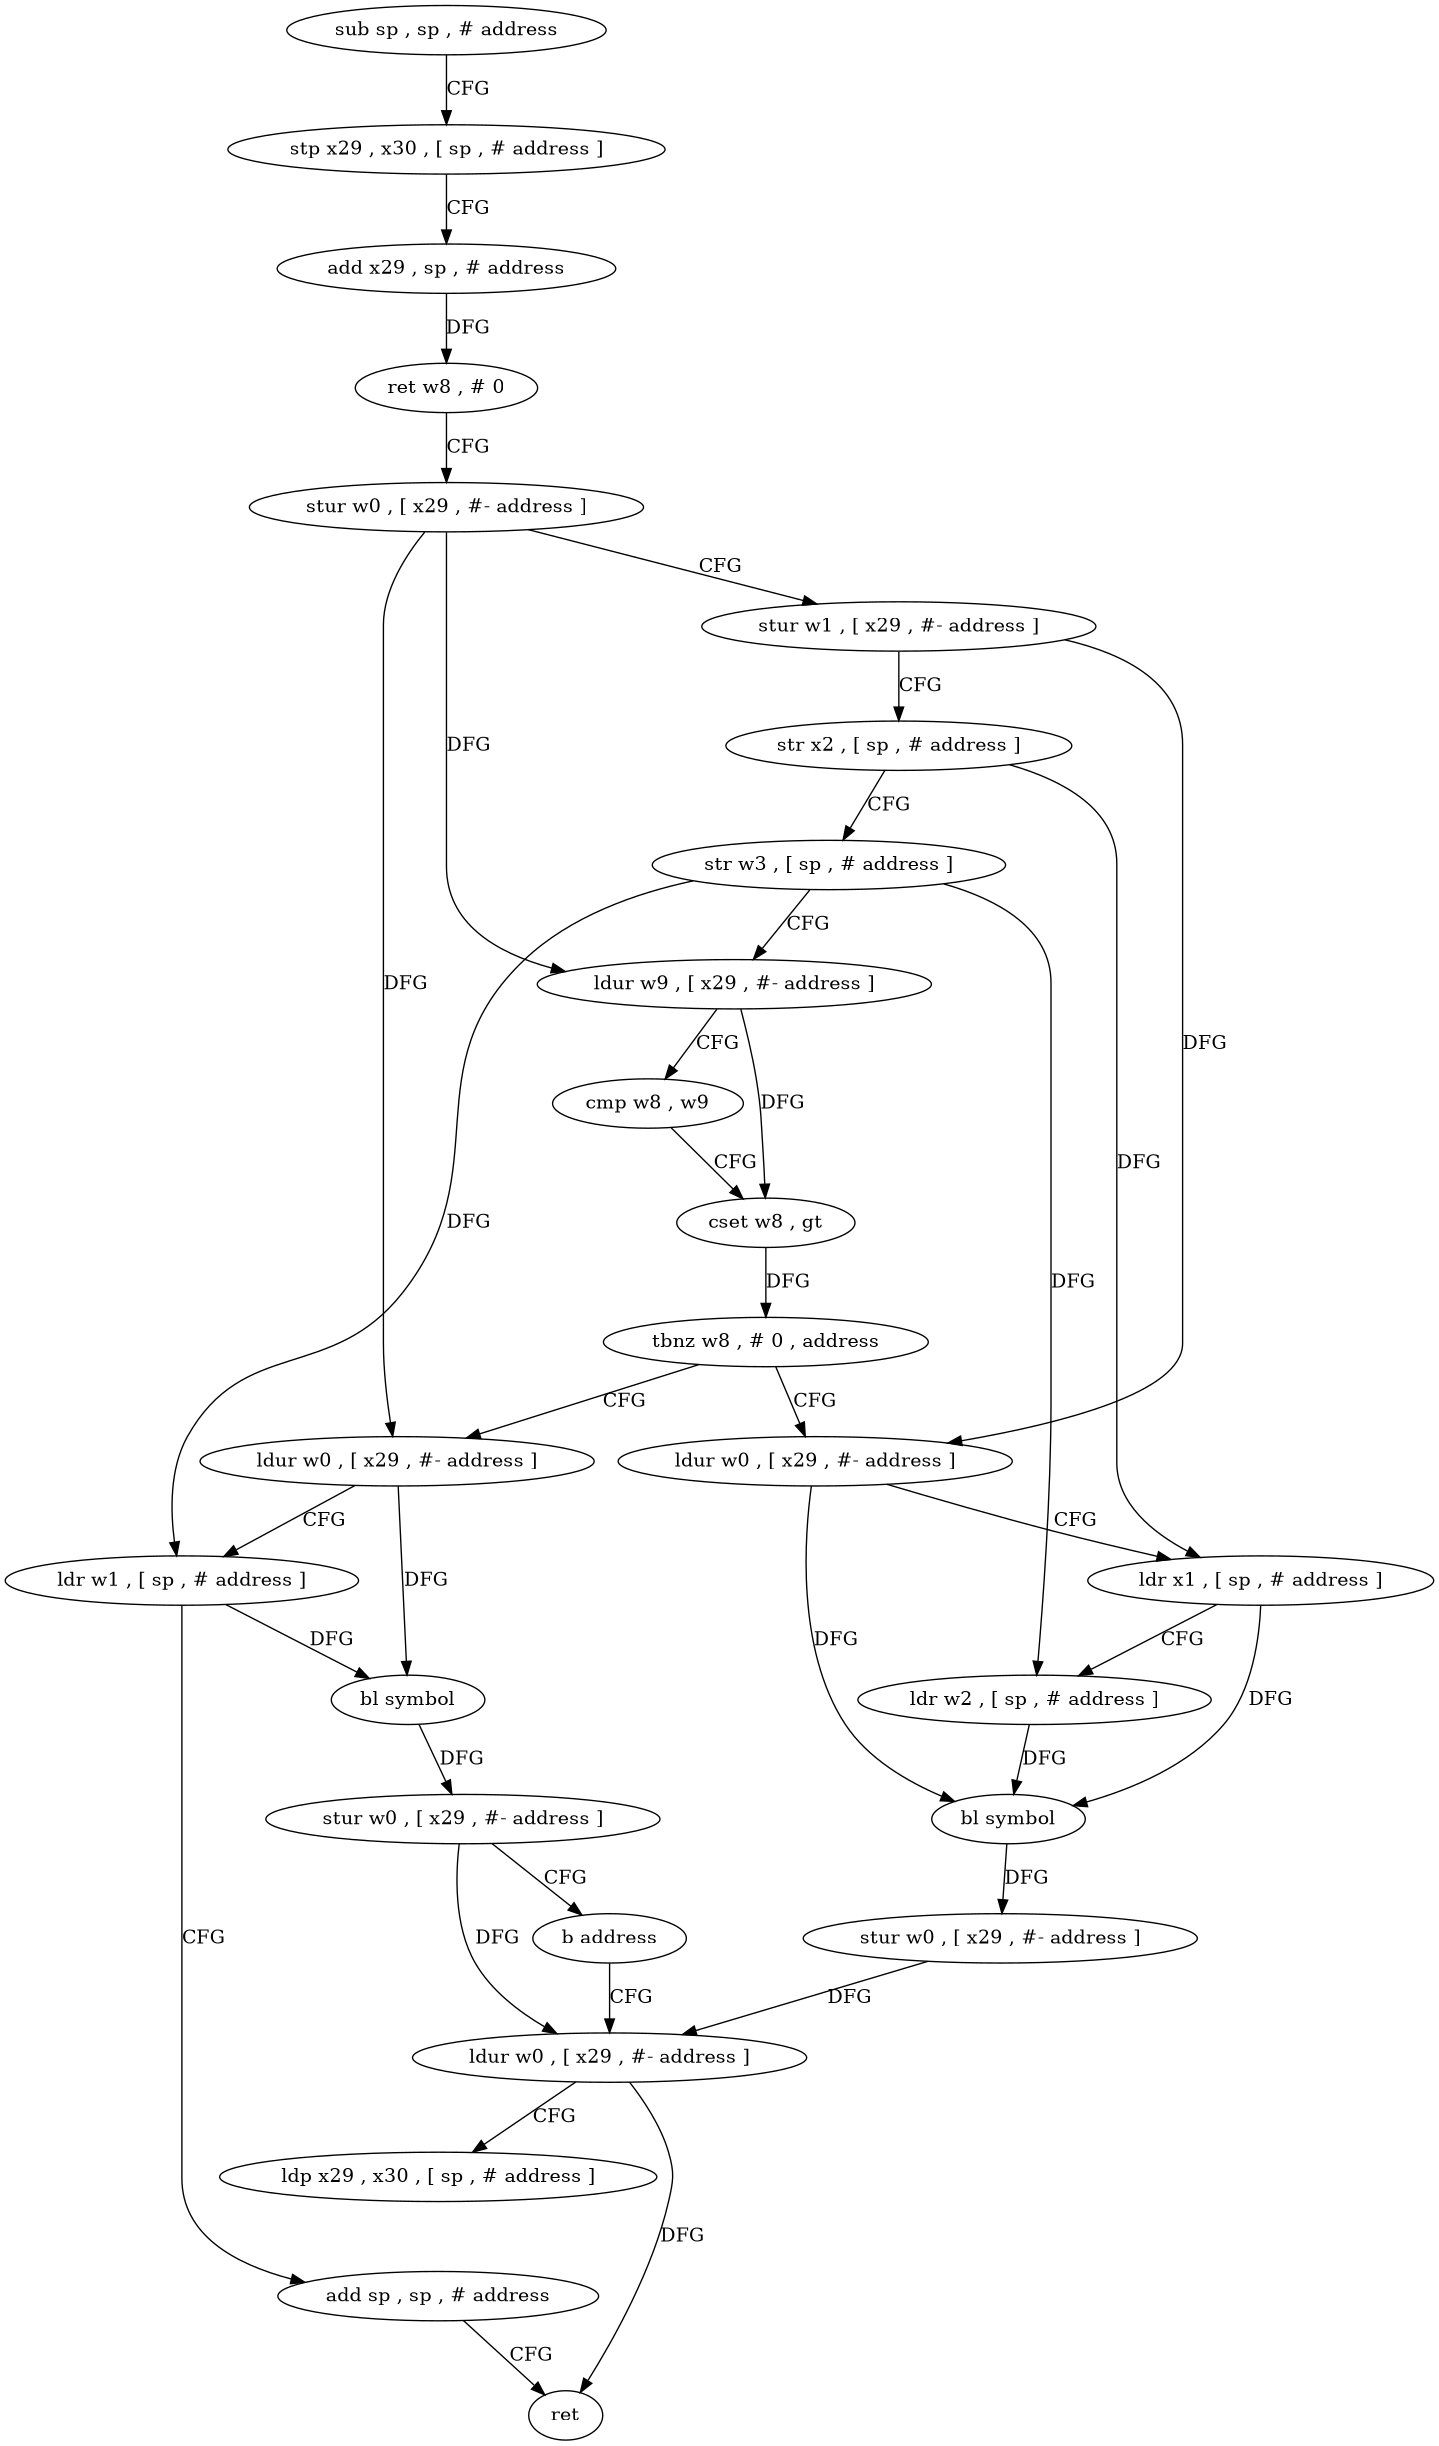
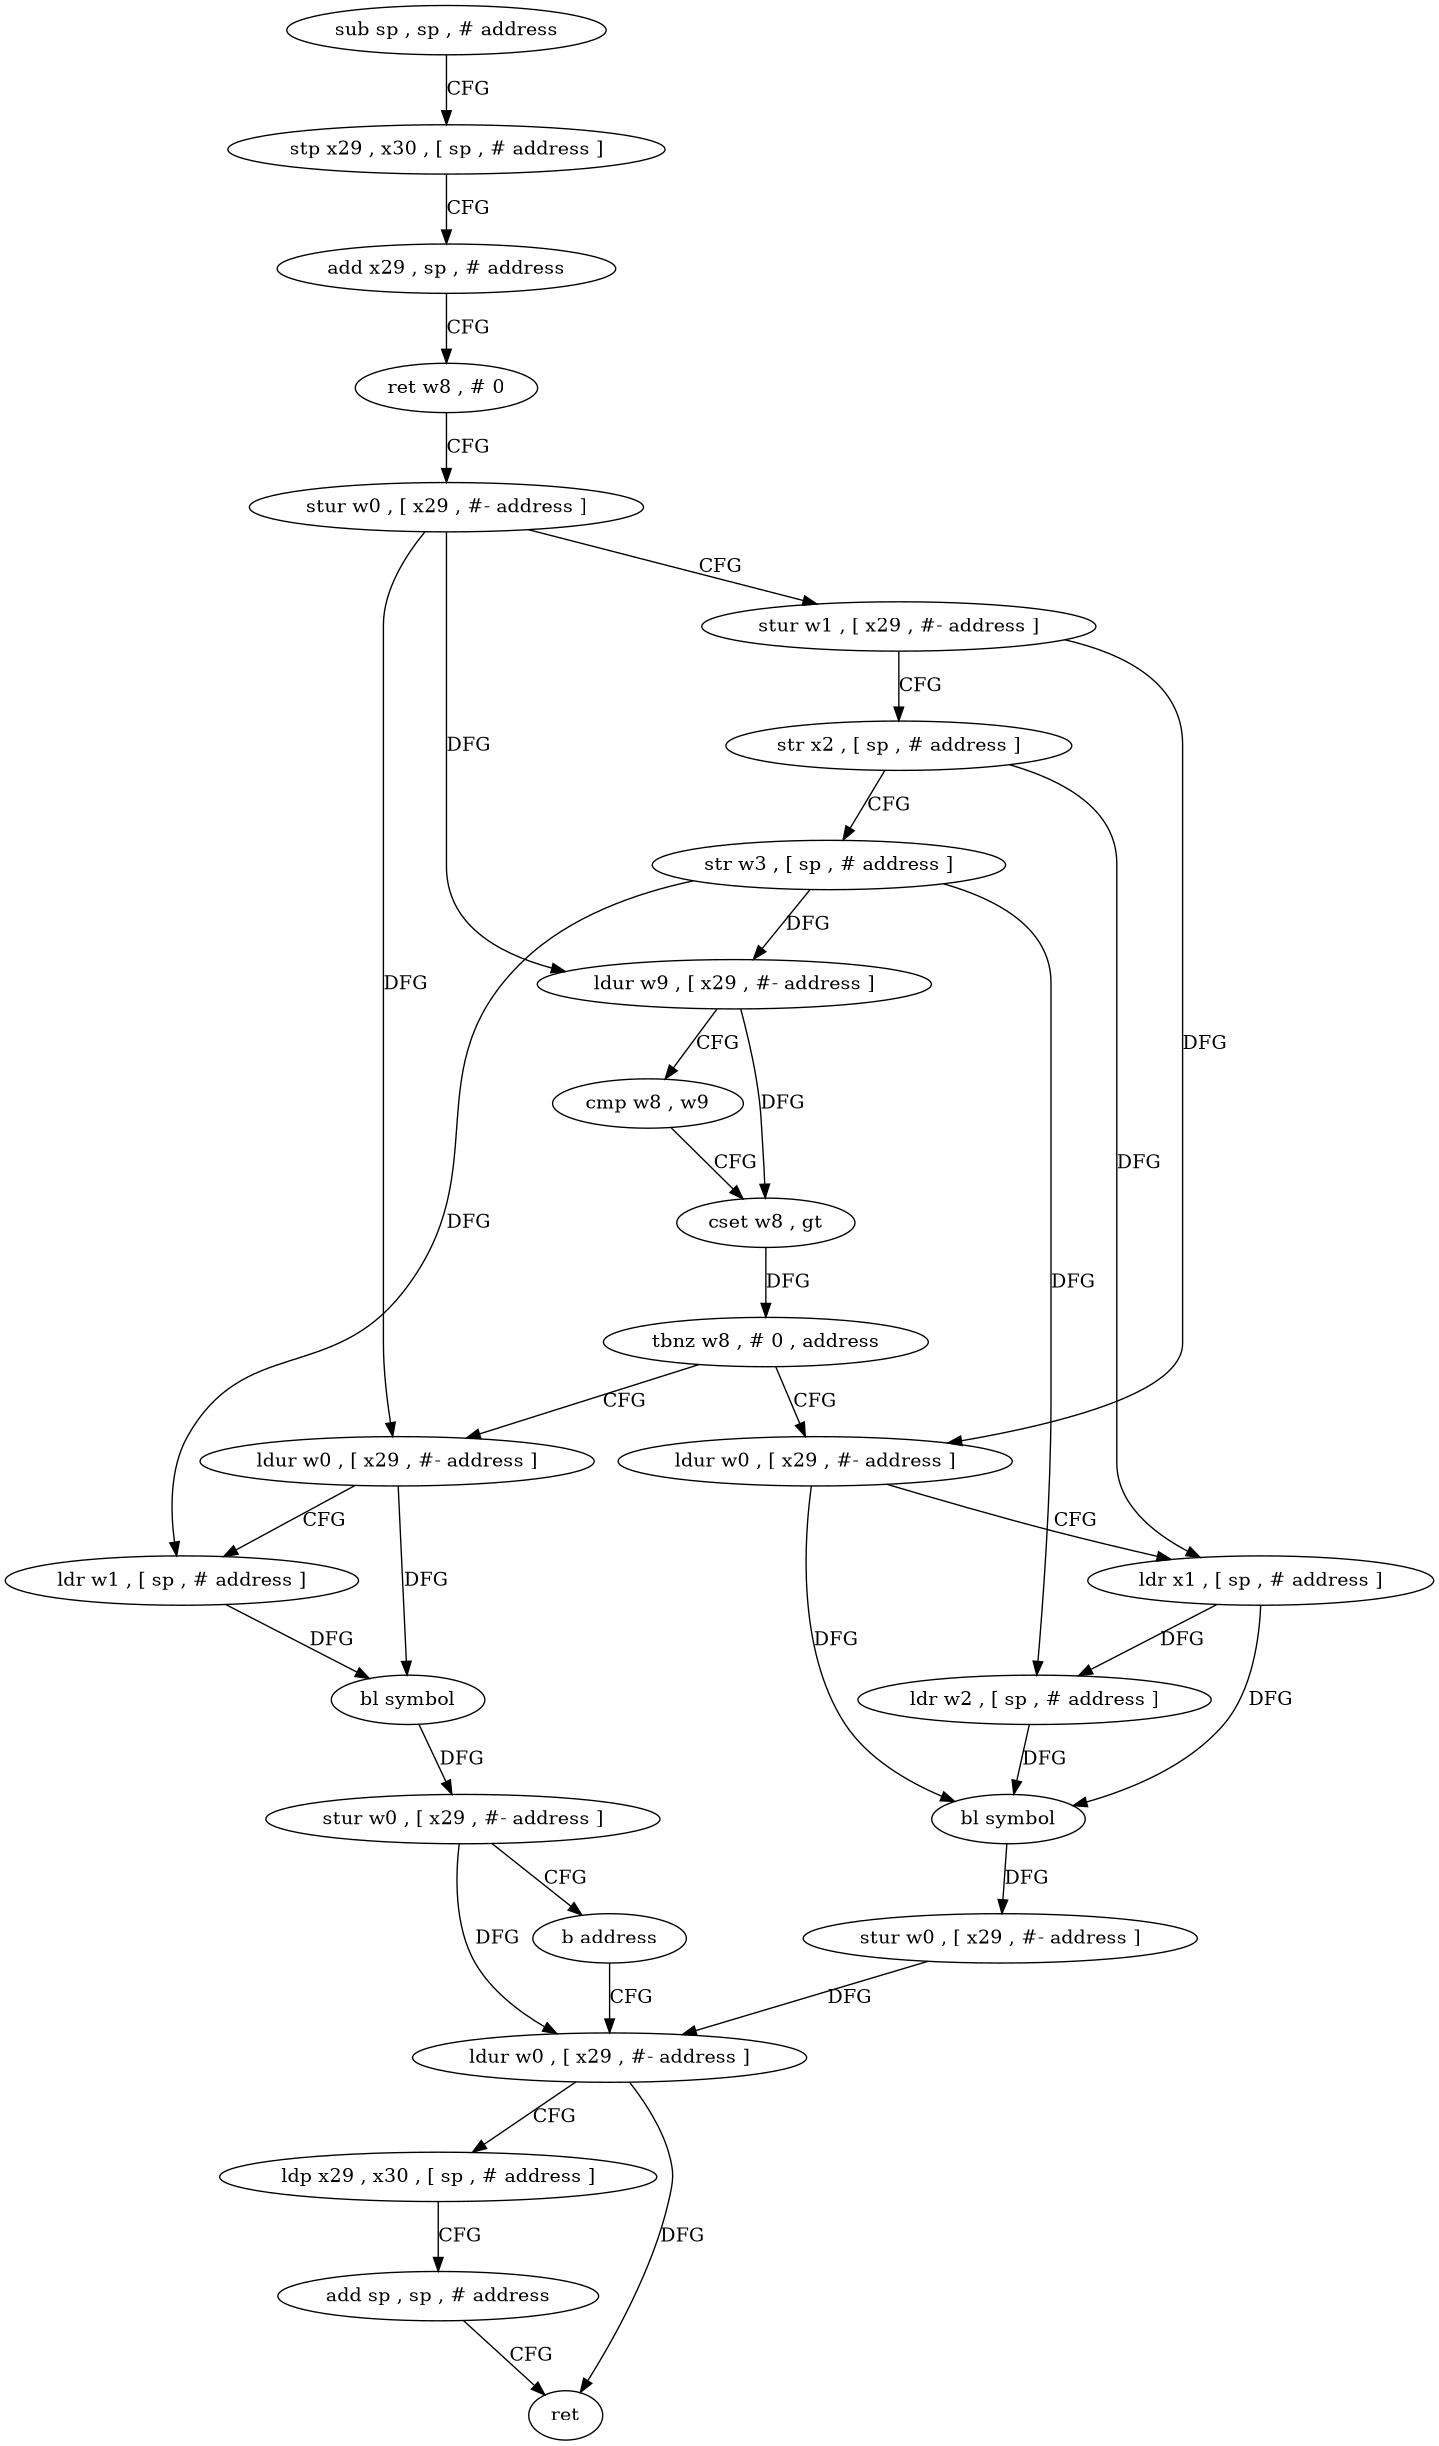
edge "add x29 , sp , # address" -> "ret w8 , # 0": label "DFG" -> "CFG"
edge "str w3 , [ sp , # address ]" -> "ldur w9 , [ x29 , #- address ]": label "CFG" -> "DFG"
edge "ldr x1 , [ sp , # address ]" -> "ldr w2 , [ sp , # address ]": label "CFG" -> "DFG"
edge "ldr w1 , [ sp , # address ]" -> "add sp , sp , # address": now "ldp x29 , x30 , [ sp , # address ]" -> "add sp , sp , # address"
